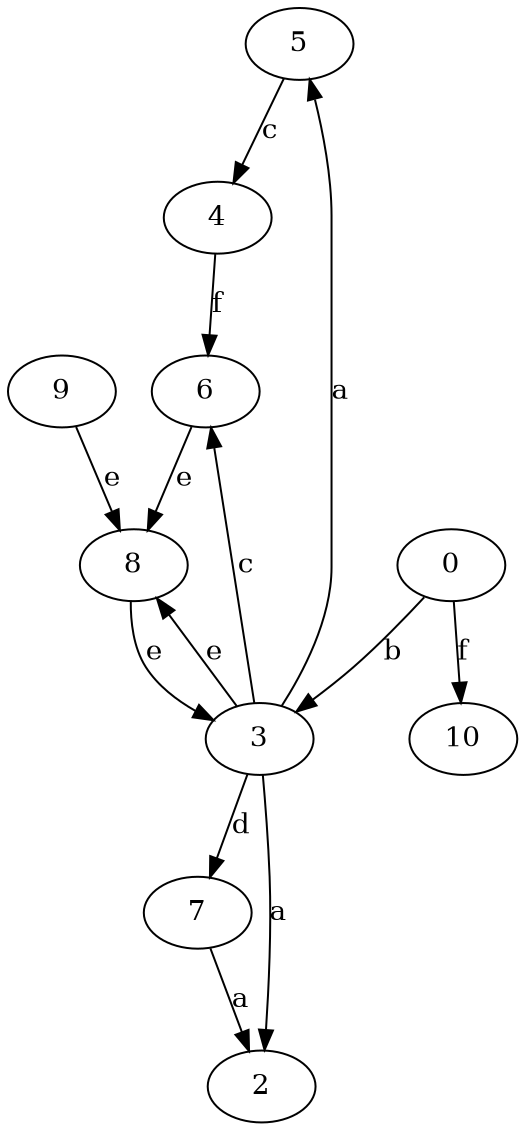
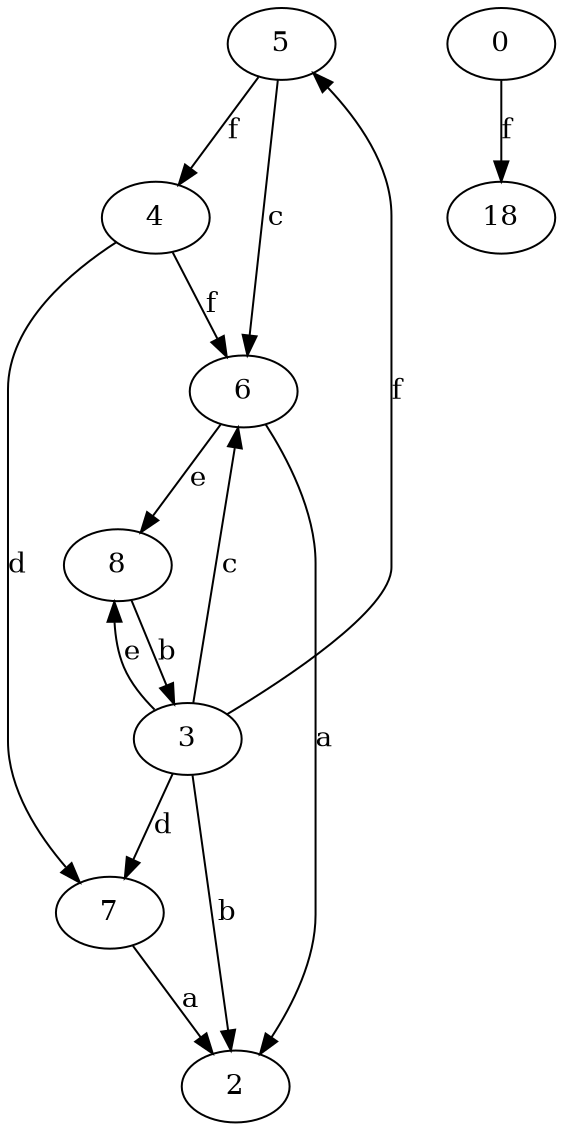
edge "5" -> "4": label "c" -> "f"
edge "5" -> "6": added, label "c"
node "9": removed
edge "3" -> "5": label "a" -> "f"
edge "4" -> "7": added, label "d"
edge "0" -> "3": removed, label "b"
edge "8" -> "3": label "e" -> "b"
edge "6" -> "2": added, label "a"
node "10": label "10" -> "18"
edge "3" -> "2": label "a" -> "b"
